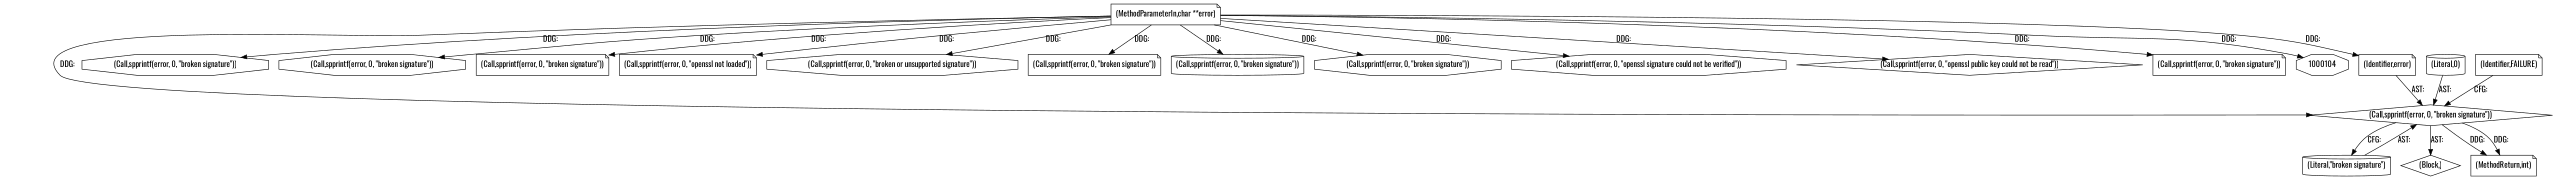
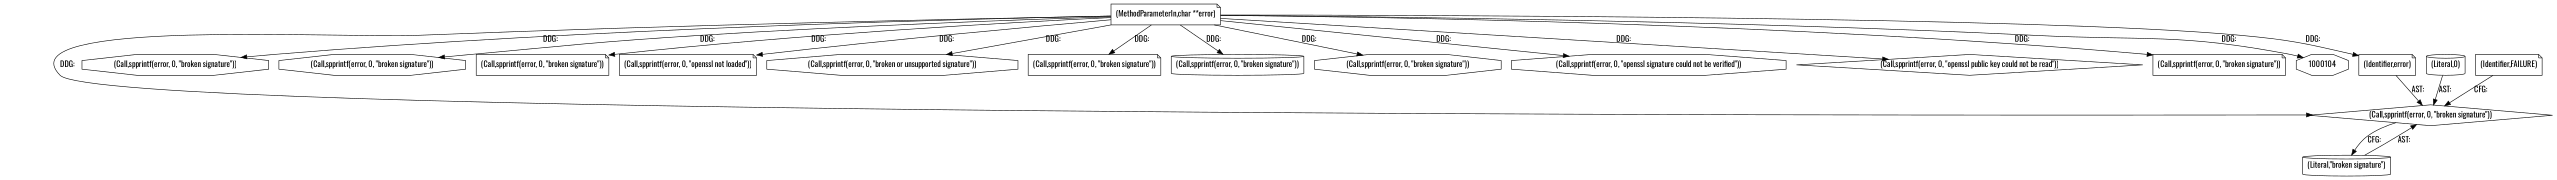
node "(Block,)": removed
node "(MethodReturn,int)": removed
